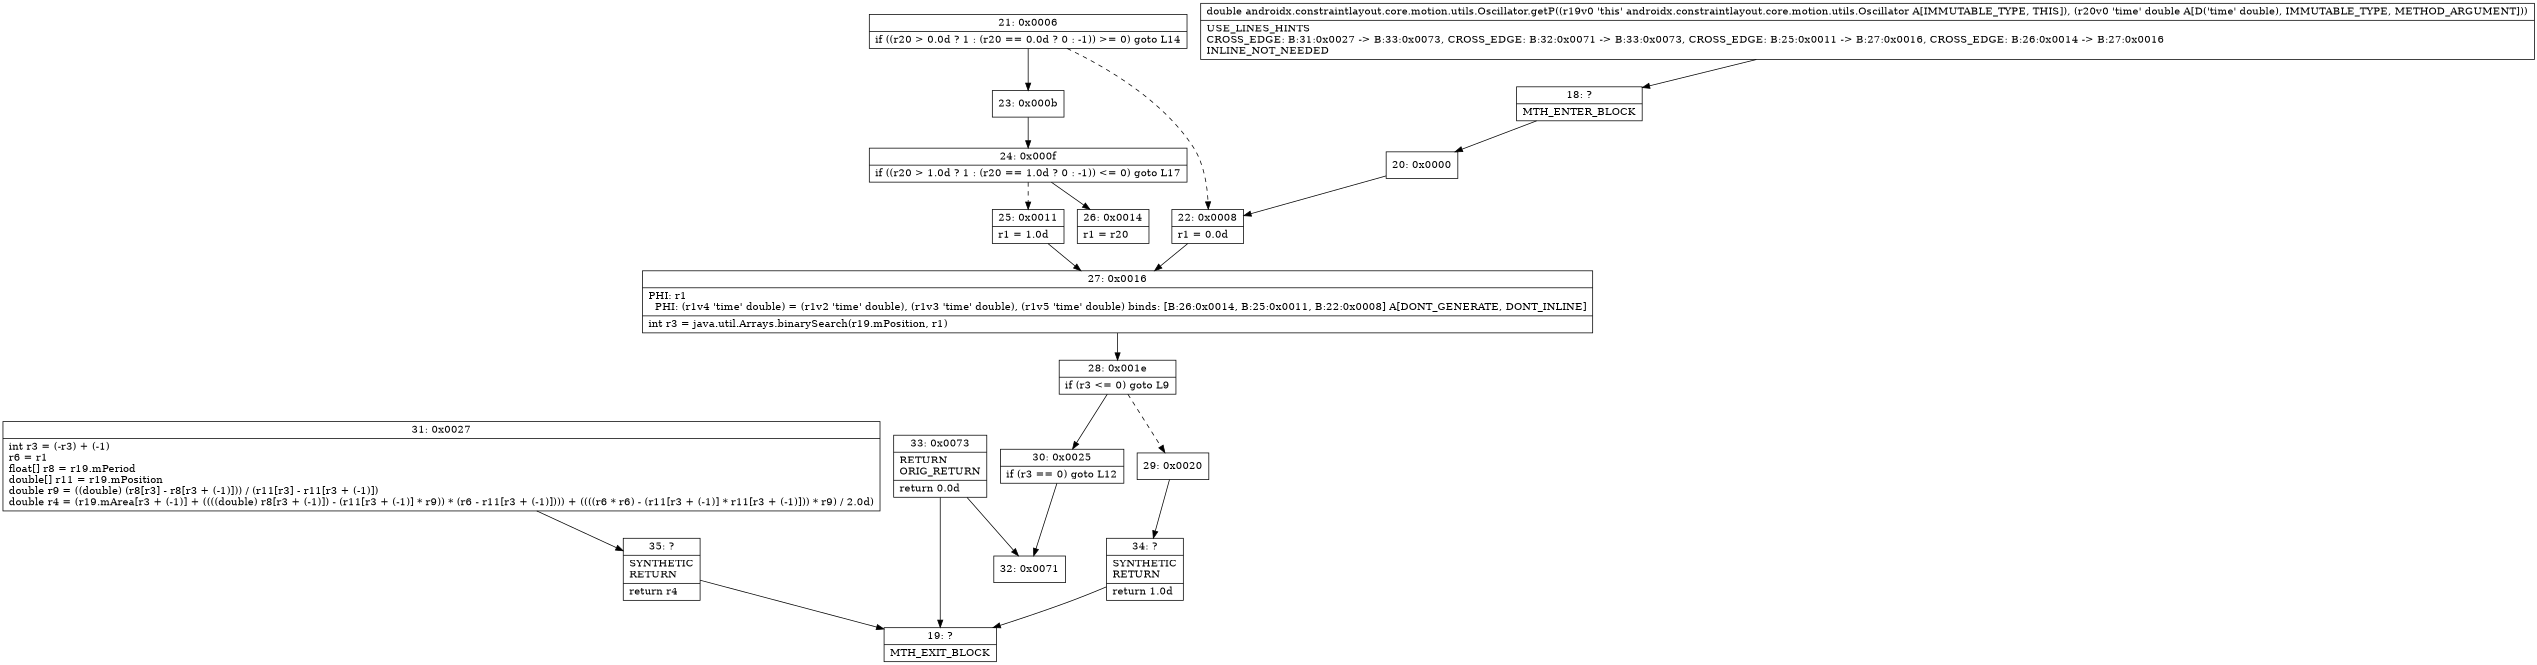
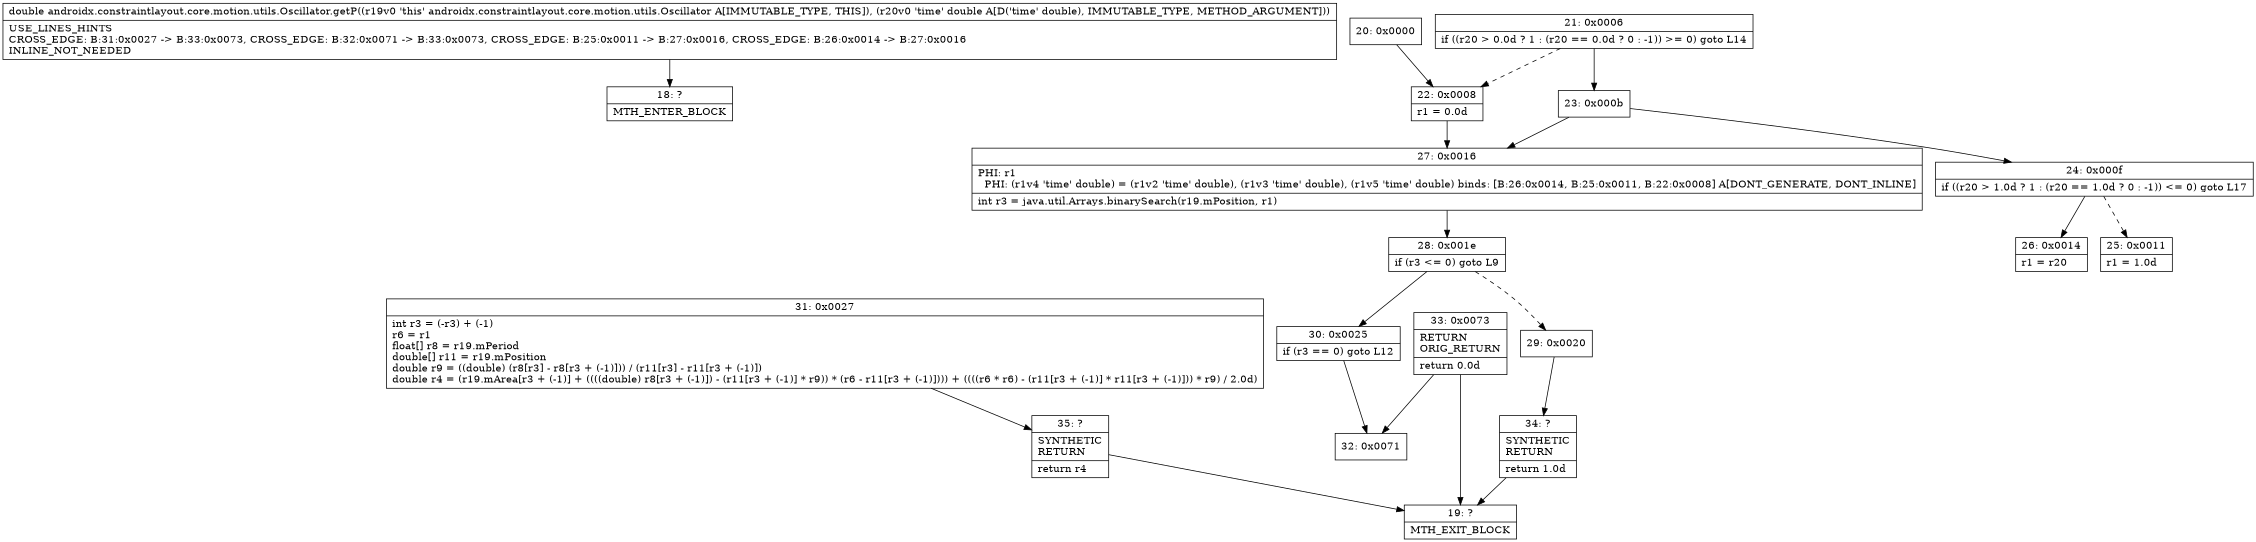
edge "18: ?" -> "20: 0x0000": removed
edge "25: 0x0011" -> "27: 0x0016": now "23: 0x000b" -> "27: 0x0016"
